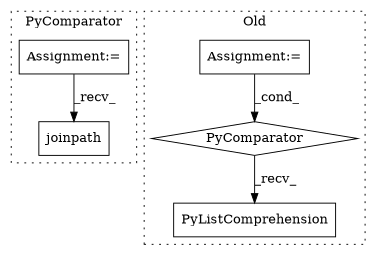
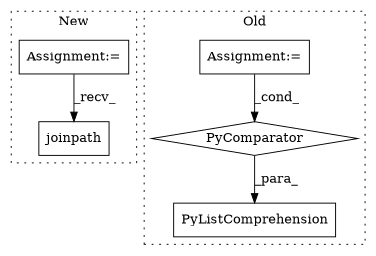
cluster "PyComparator": label "PyComparator" -> "New"
edge "PyComparator" -> "PyListComprehension": label "_recv_" -> "_para_"
